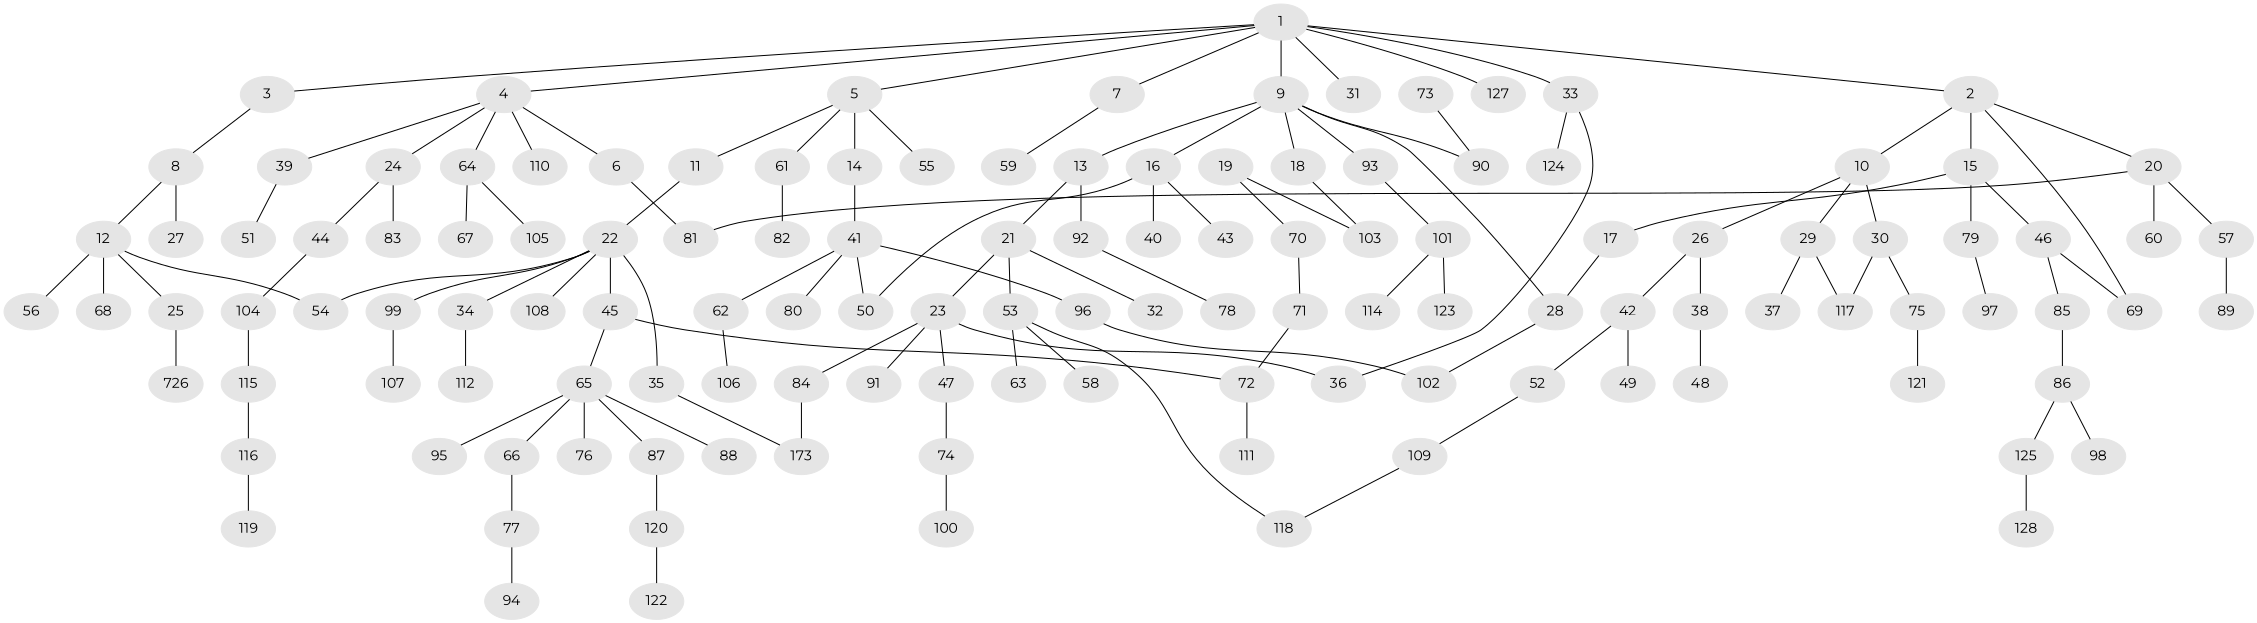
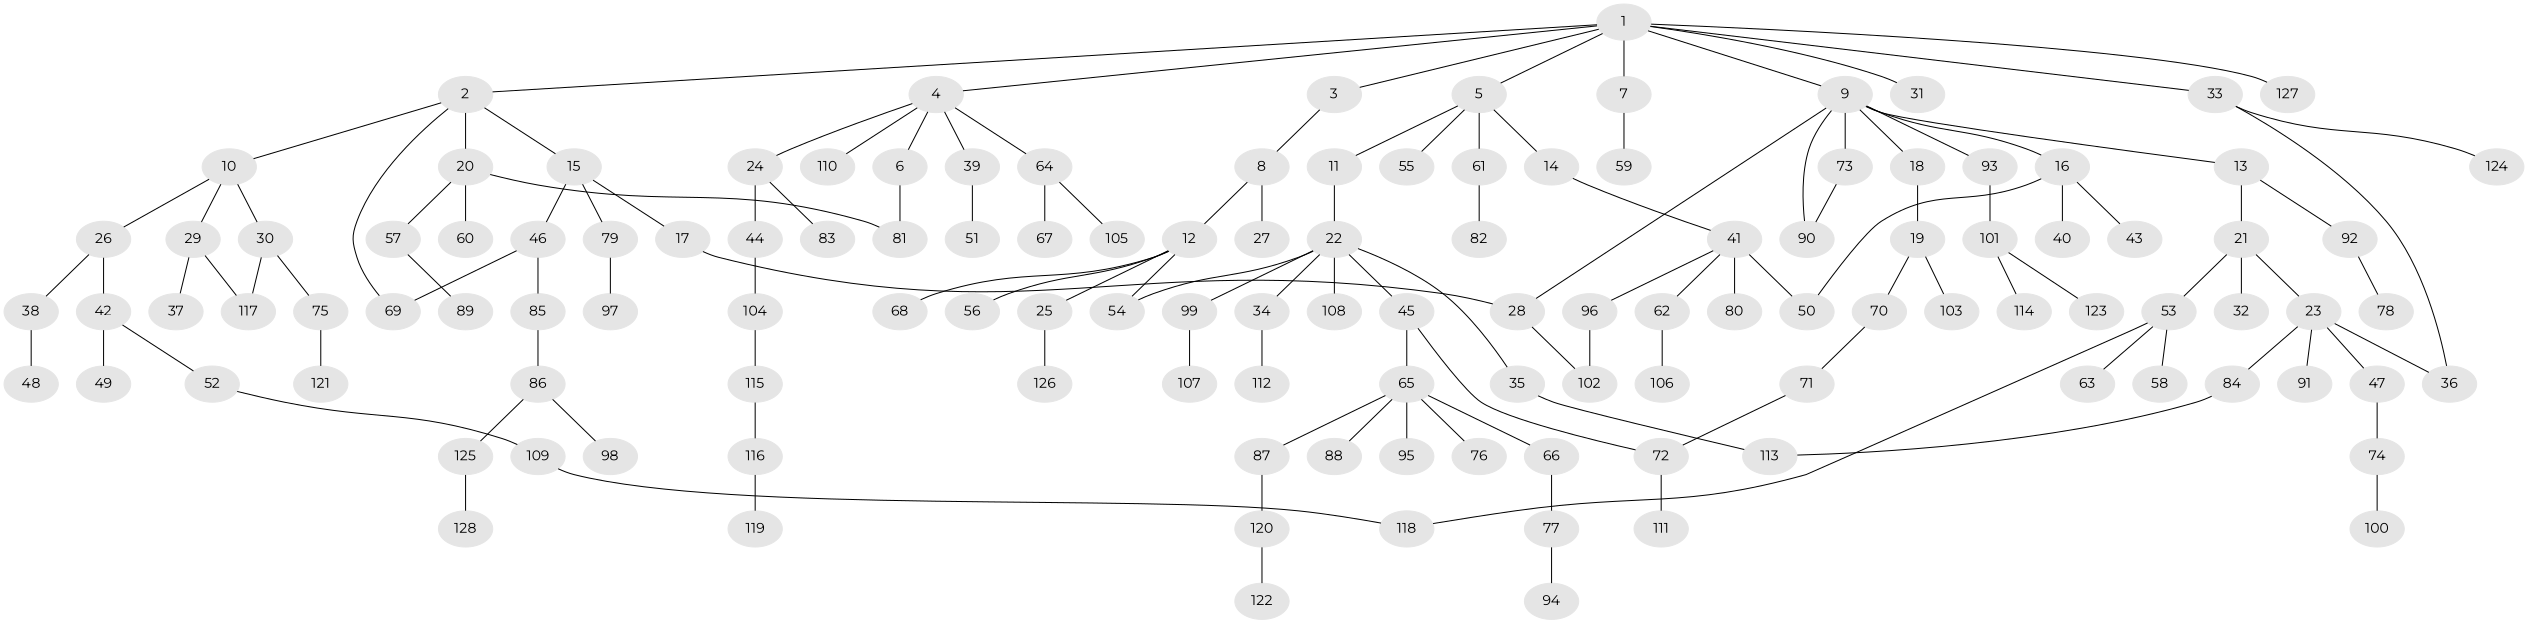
edge "9" -- "73": added
edge "18" -- "103": now "18" -- "19"
node "726": label "726" -> "126"
node "173": label "173" -> "113"
